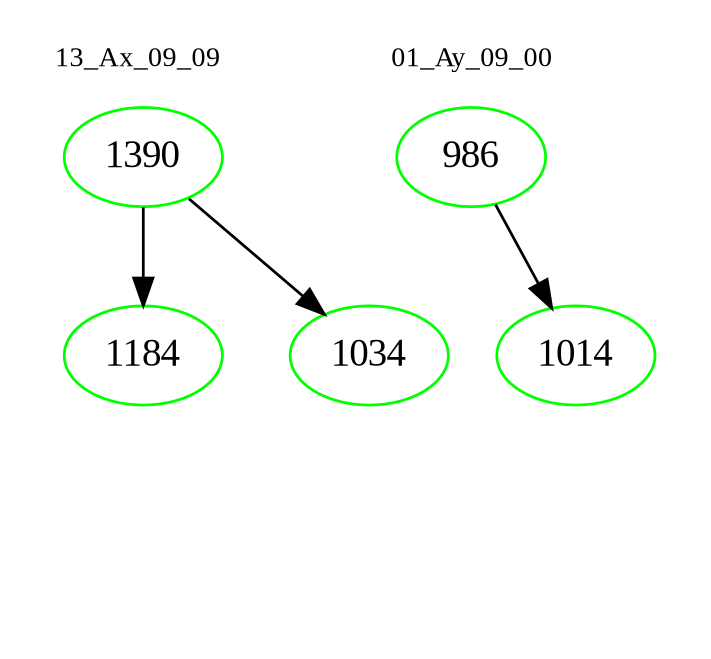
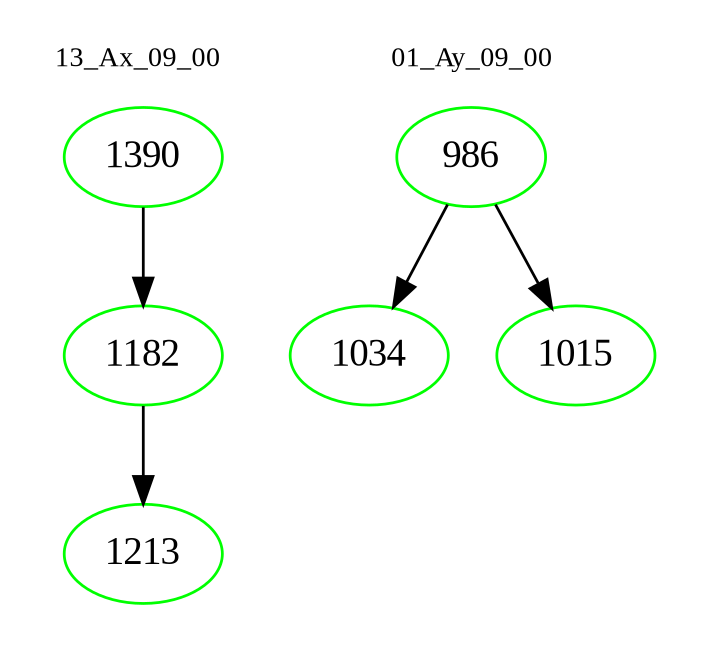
cluster "13_Ax_09_09": label "13_Ax_09_09" -> "13_Ax_09_00"
edge "1390" -> "1034": now "986" -> "1034"
node "1184": label "1184" -> "1182"
node "1014": label "1014" -> "1015"
node "1213": added
